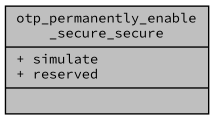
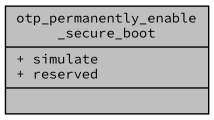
node "otp_permanently_enable": text "_secure_secure" -> "_secure_boot"
